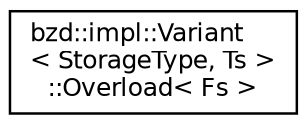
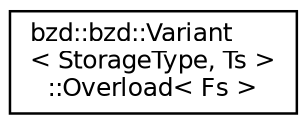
node "bzd::impl::Variant < StorageType, Ts > ::Overload< Fs >": label "bzd::impl::Variant < StorageType, Ts > ::Overload< Fs >" -> "bzd::bzd::Variant < StorageType, Ts > ::Overload< Fs >"
